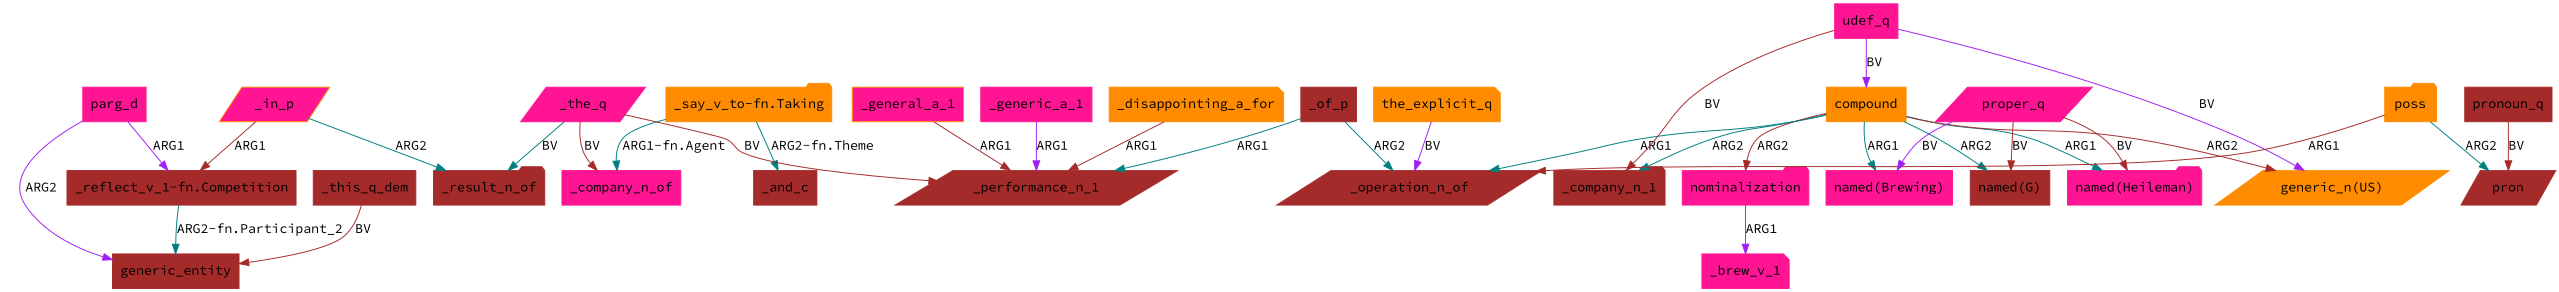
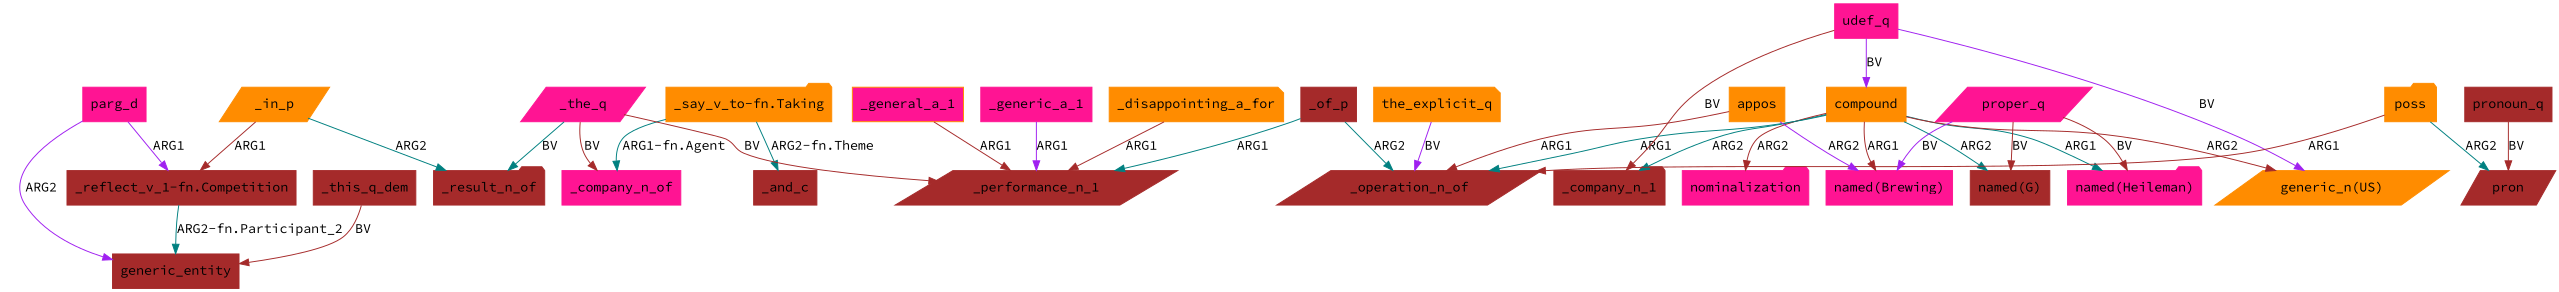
node "_in_p": fillcolor deeppink -> darkorange
node "appos": added
edge "compound" -> "named(Brewing)": color teal -> brown
node "_brew_v_1": removed
